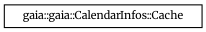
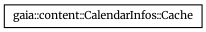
node "gaia::gaia::CalendarInfos::Cache": label "gaia::gaia::CalendarInfos::Cache" -> "gaia::content::CalendarInfos::Cache"
